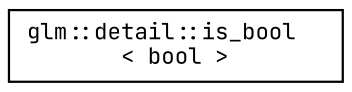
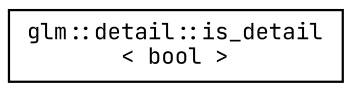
node "glm::detail::is_bool < bool >": label "glm::detail::is_bool < bool >" -> "glm::detail::is_detail < bool >"
